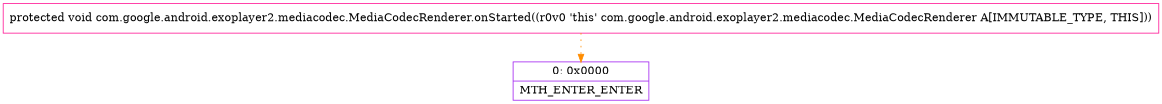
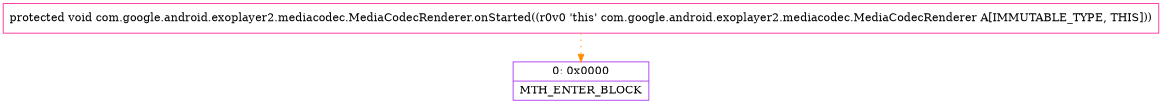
node "0: 0x0000": text "MTH_ENTER_ENTER" -> "MTH_ENTER_BLOCK"
